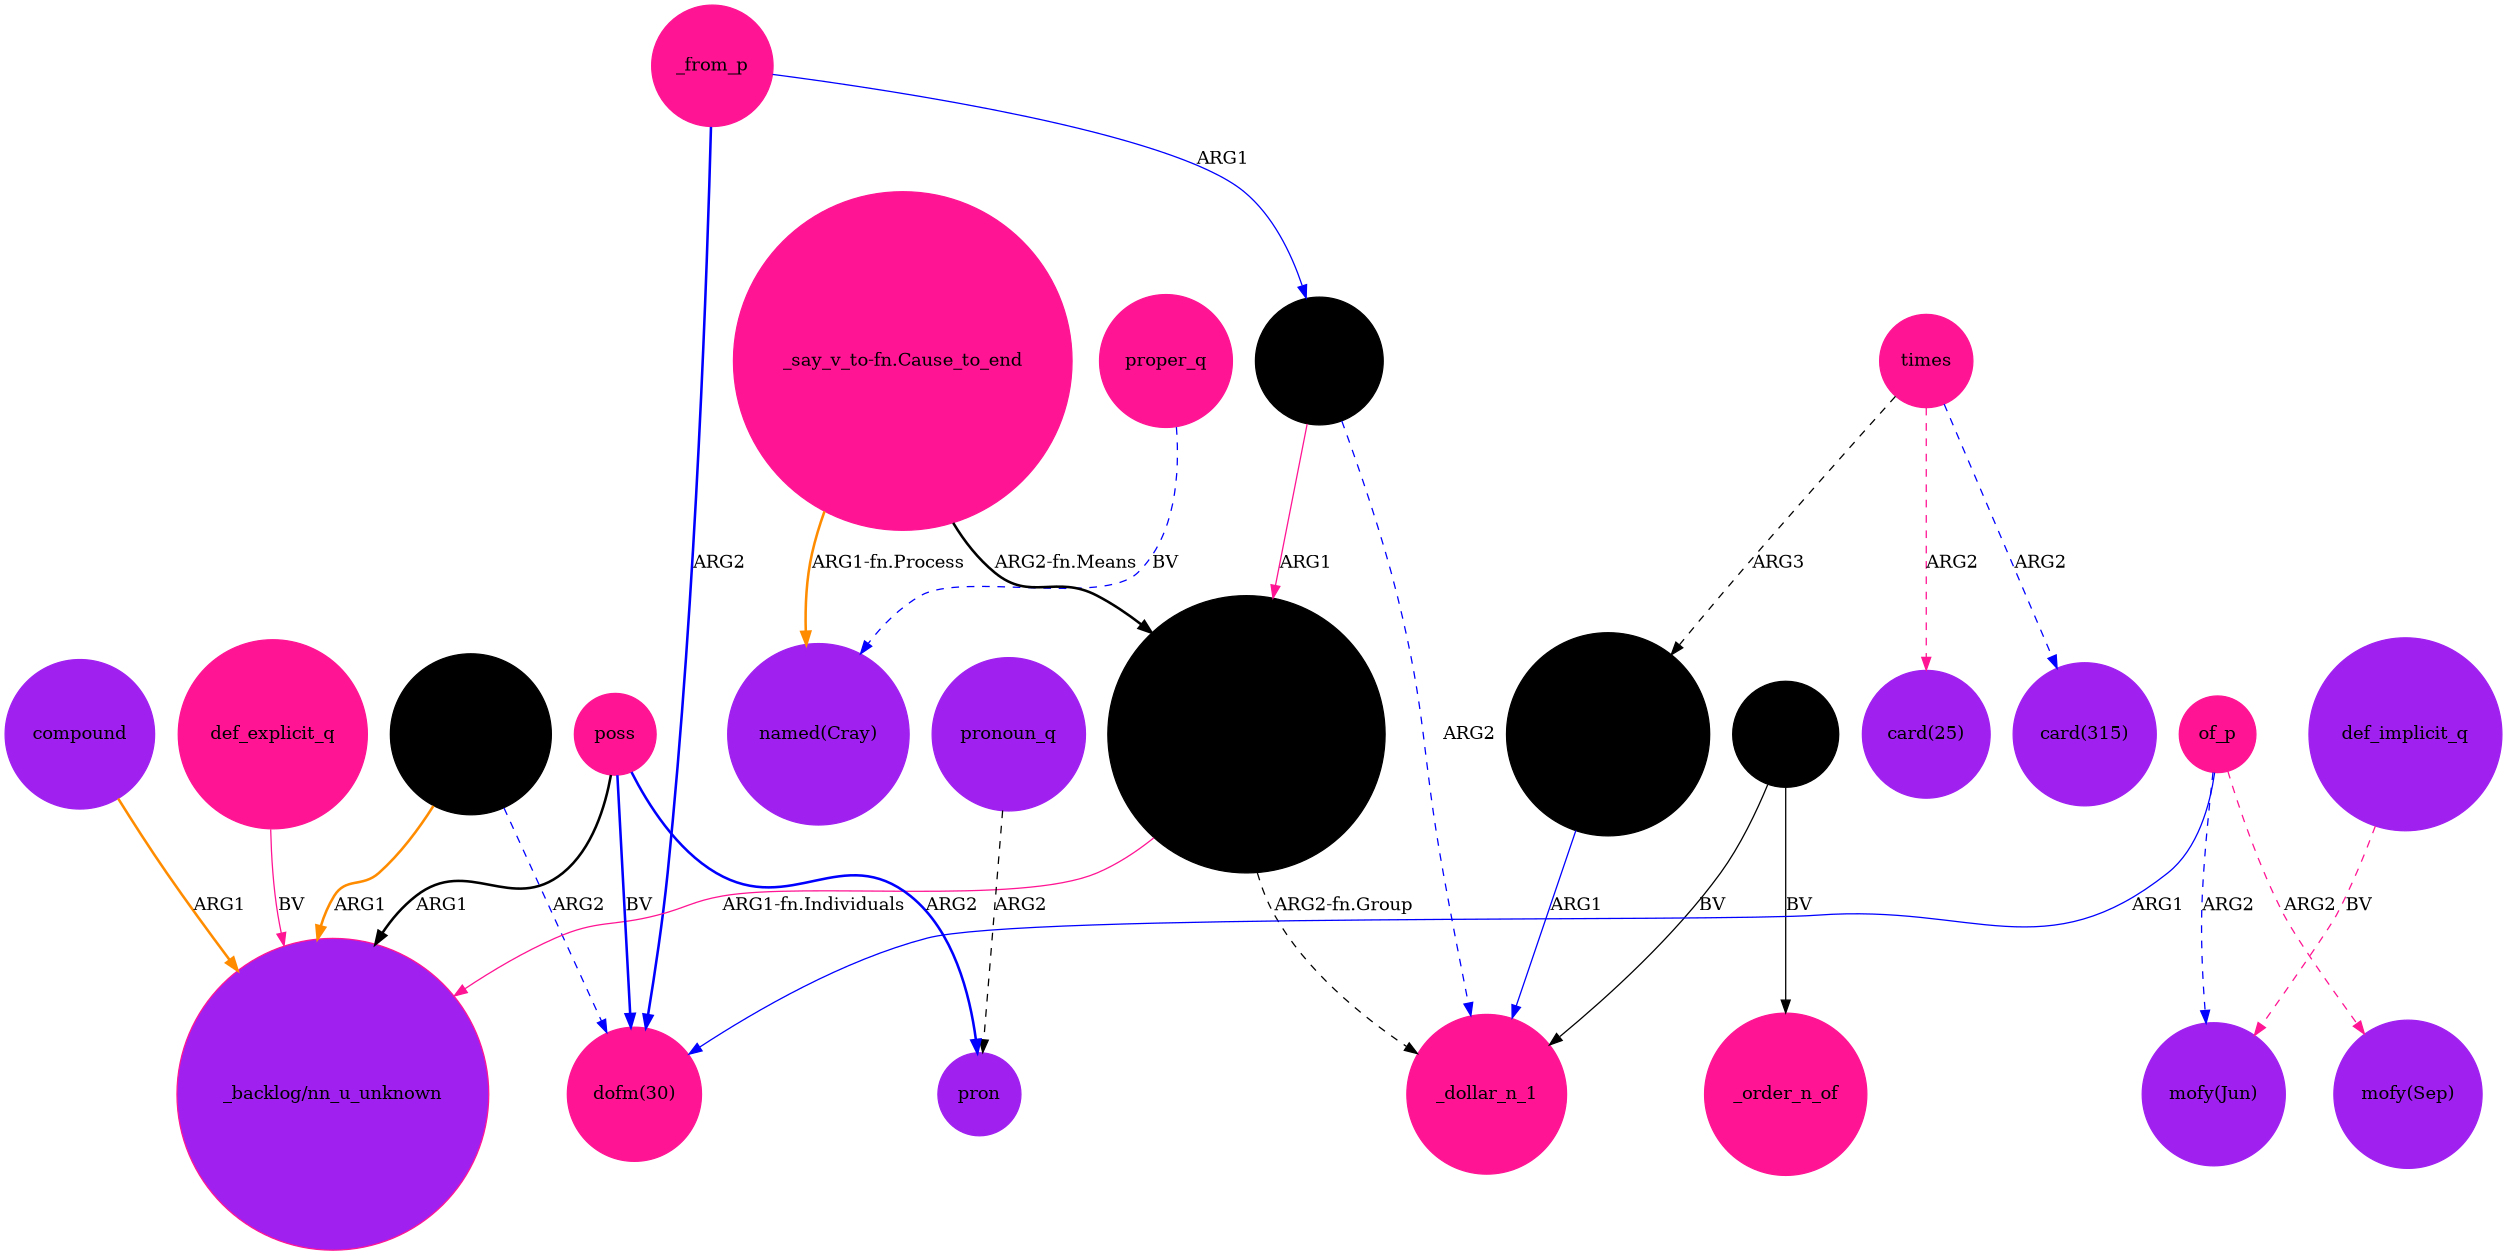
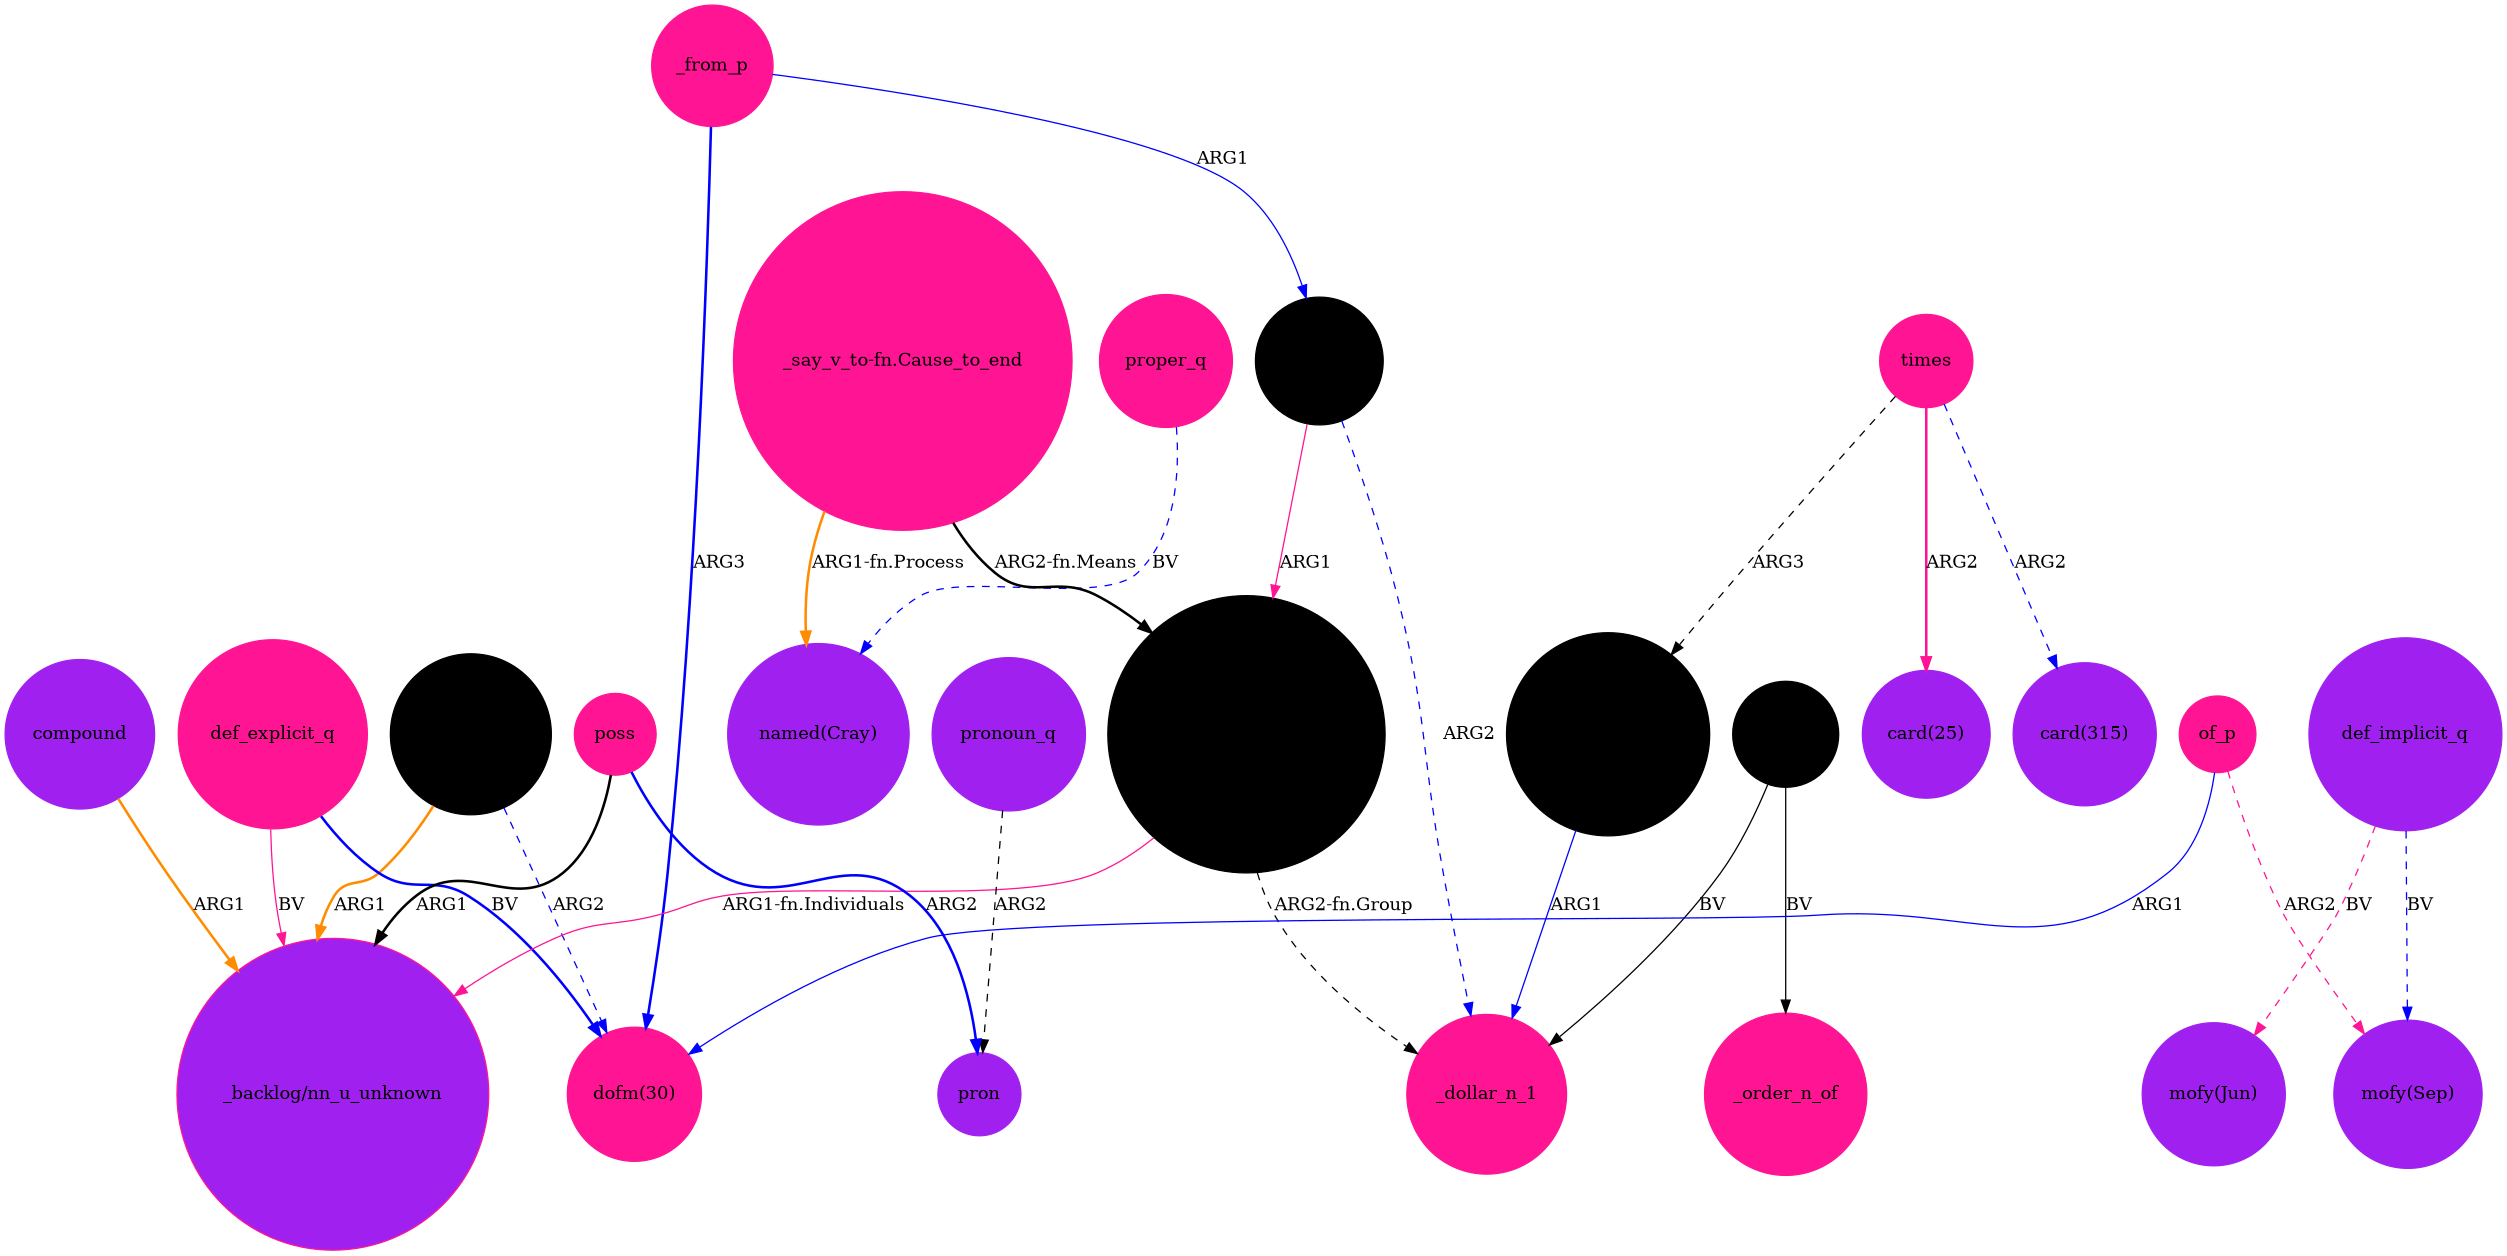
edge "times" -> "card(25)": style dashed -> bold
edge "_from_p" -> "dofm(30)": label "ARG2" -> "ARG3"
edge "of_p" -> "mofy(Jun)": removed, label "ARG2"
edge "poss" -> "dofm(30)": now "def_explicit_q" -> "dofm(30)"
edge "def_implicit_q" -> "mofy(Sep)": added, label "BV"
